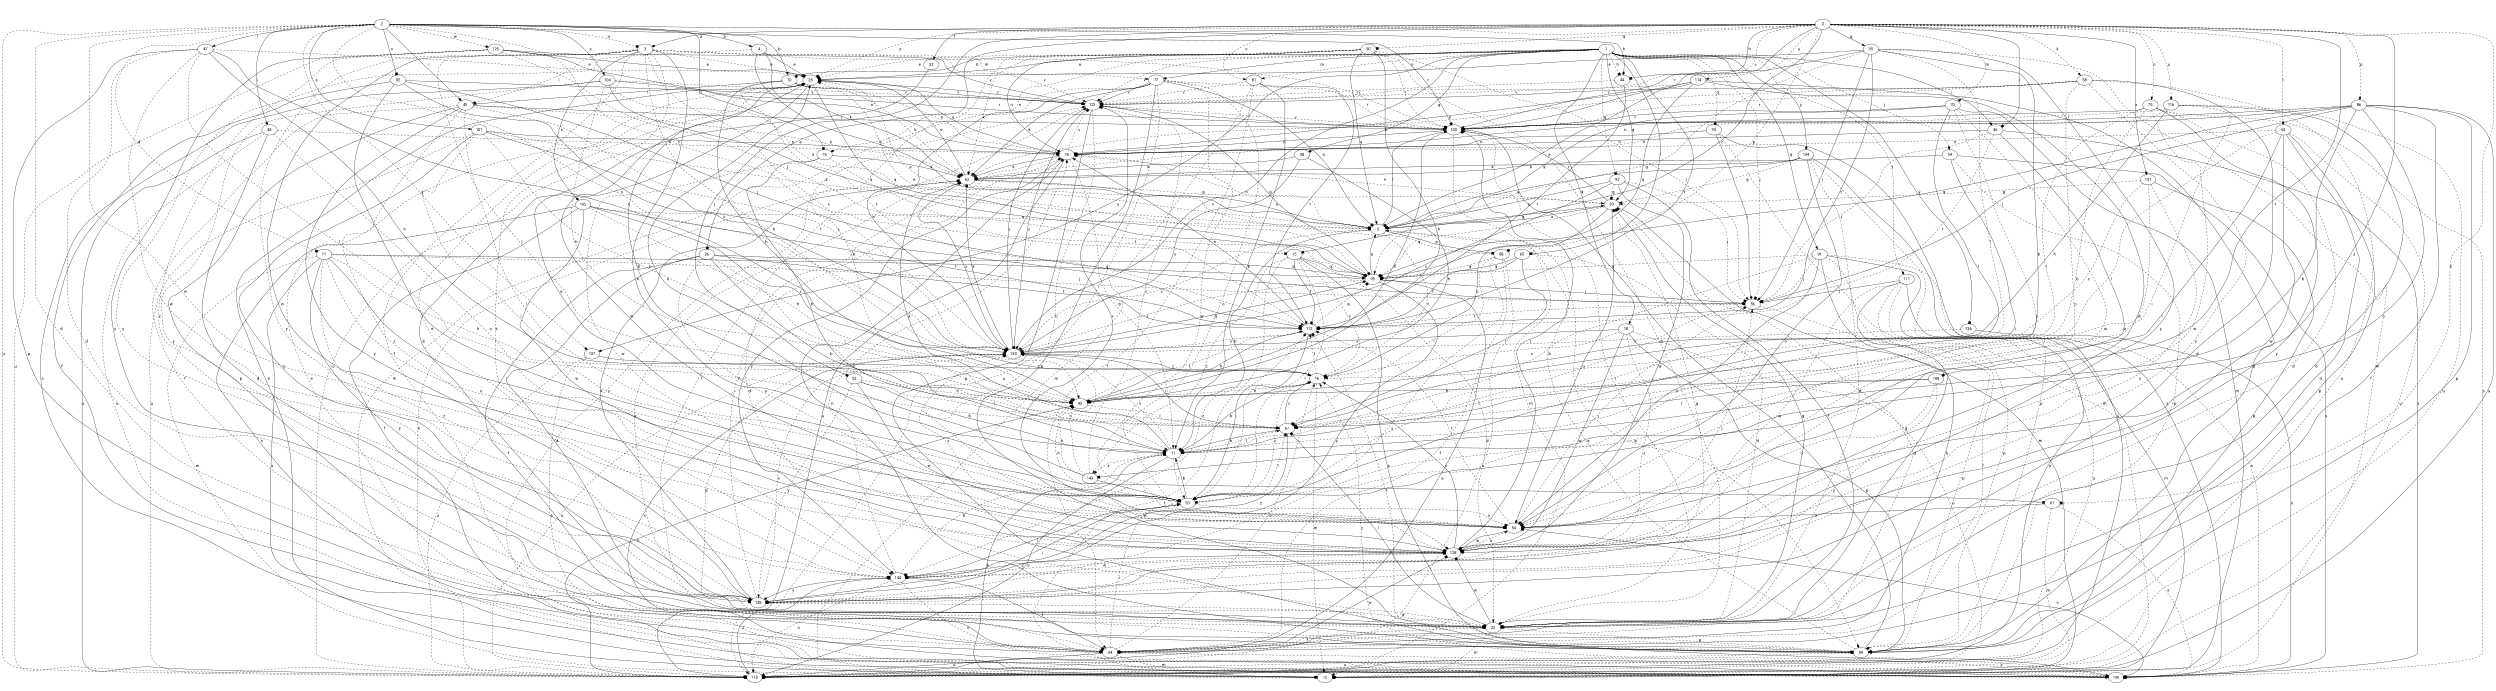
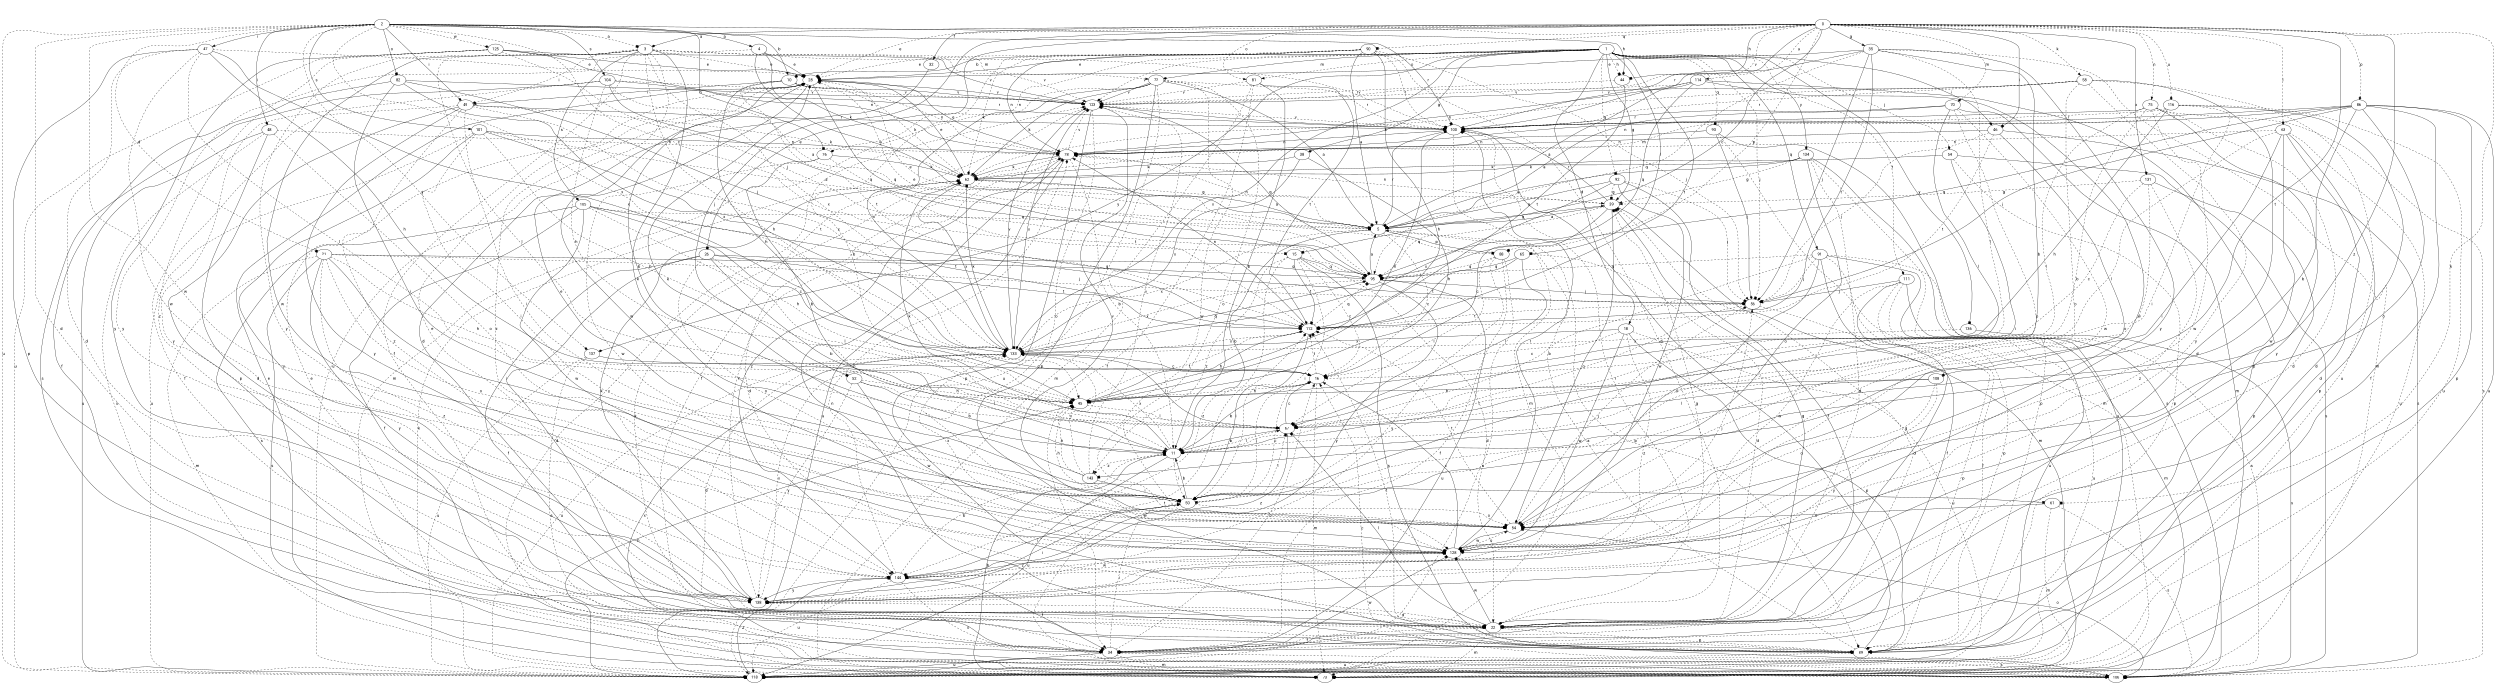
edge "116" -> "62": label "k" -> "m"
edge "91" -> "34": label "k" -> "f"
